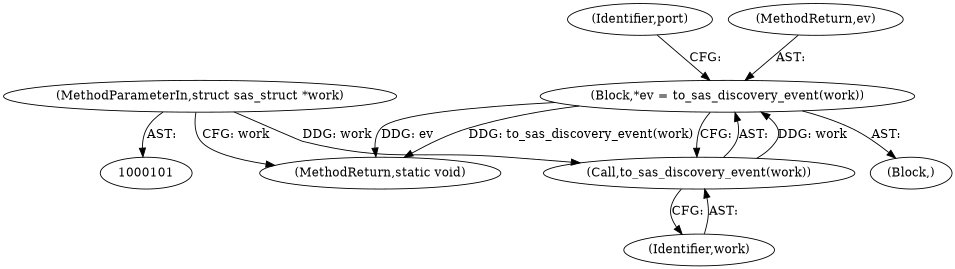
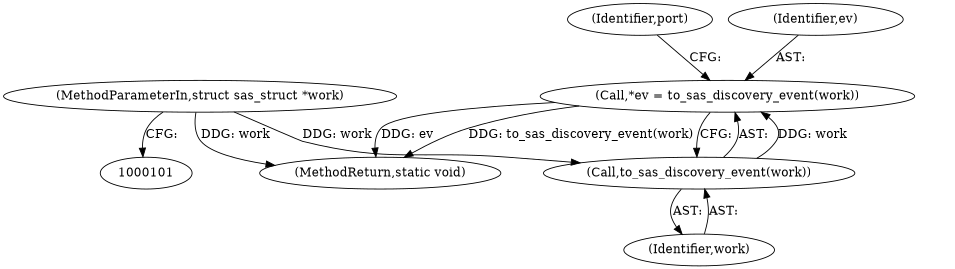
node "(MethodReturn,ev)": label "(MethodReturn,ev)" -> "(Identifier,ev)"
node "(Block,*ev = to_sas_discovery_event(work))": label "(Block,*ev = to_sas_discovery_event(work))" -> "(Call,*ev = to_sas_discovery_event(work))"
edge "(MethodParameterIn,struct sas_struct *work)" -> "1000101": label "AST: " -> "CFG: "
edge "(MethodParameterIn,struct sas_struct *work)" -> "(MethodReturn,static void)": label "CFG: work" -> "DDG: work"
node "(Block,)": removed
edge "(Call,to_sas_discovery_event(work))" -> "(Identifier,work)": label "CFG: " -> "AST: "
